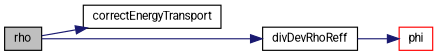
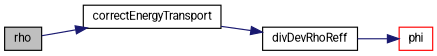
edge "rho" -> "divDevRhoReff": now "correctEnergyTransport" -> "divDevRhoReff"
